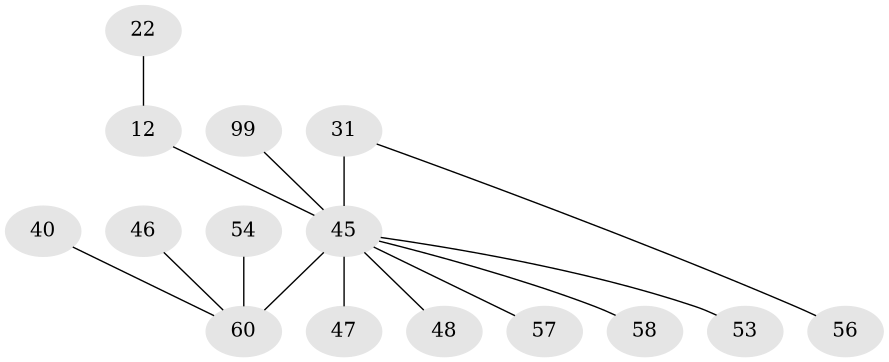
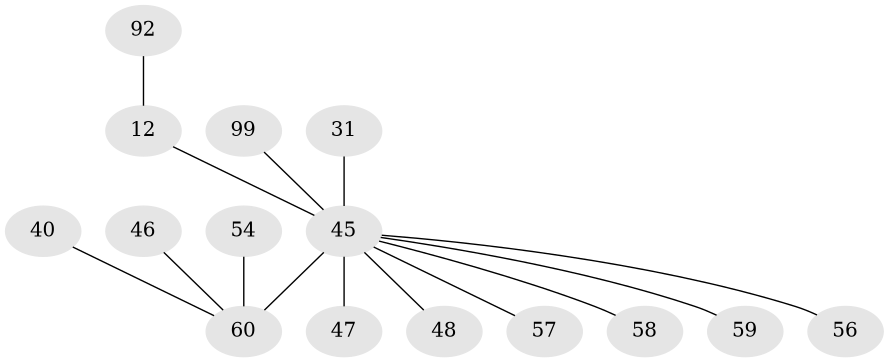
node "22": label "22" -> "92"
edge "31" -- "56": now "45" -- "56"
node "53": label "53" -> "59"
